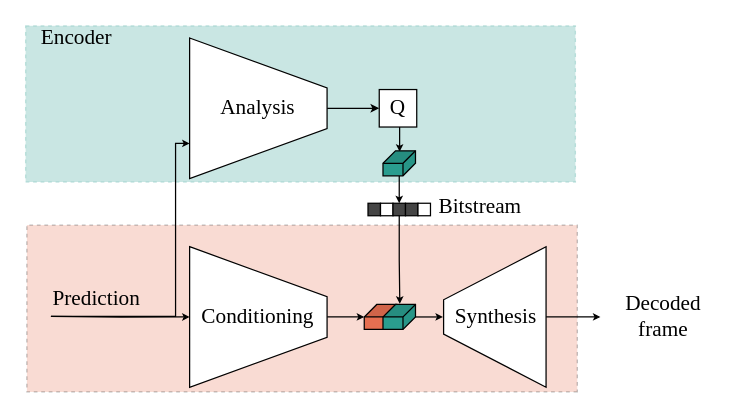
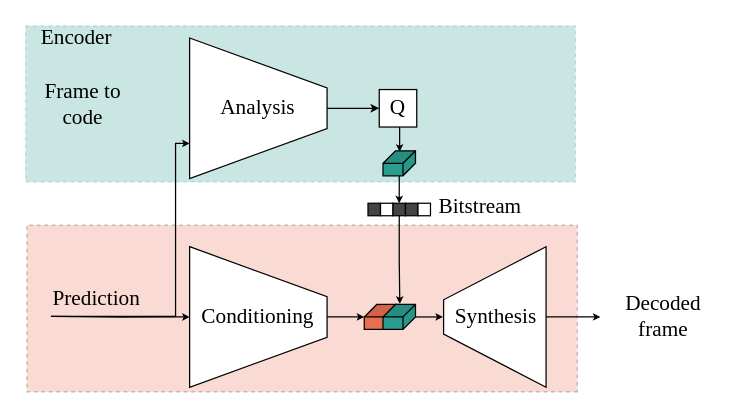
node "Frame to code": added
